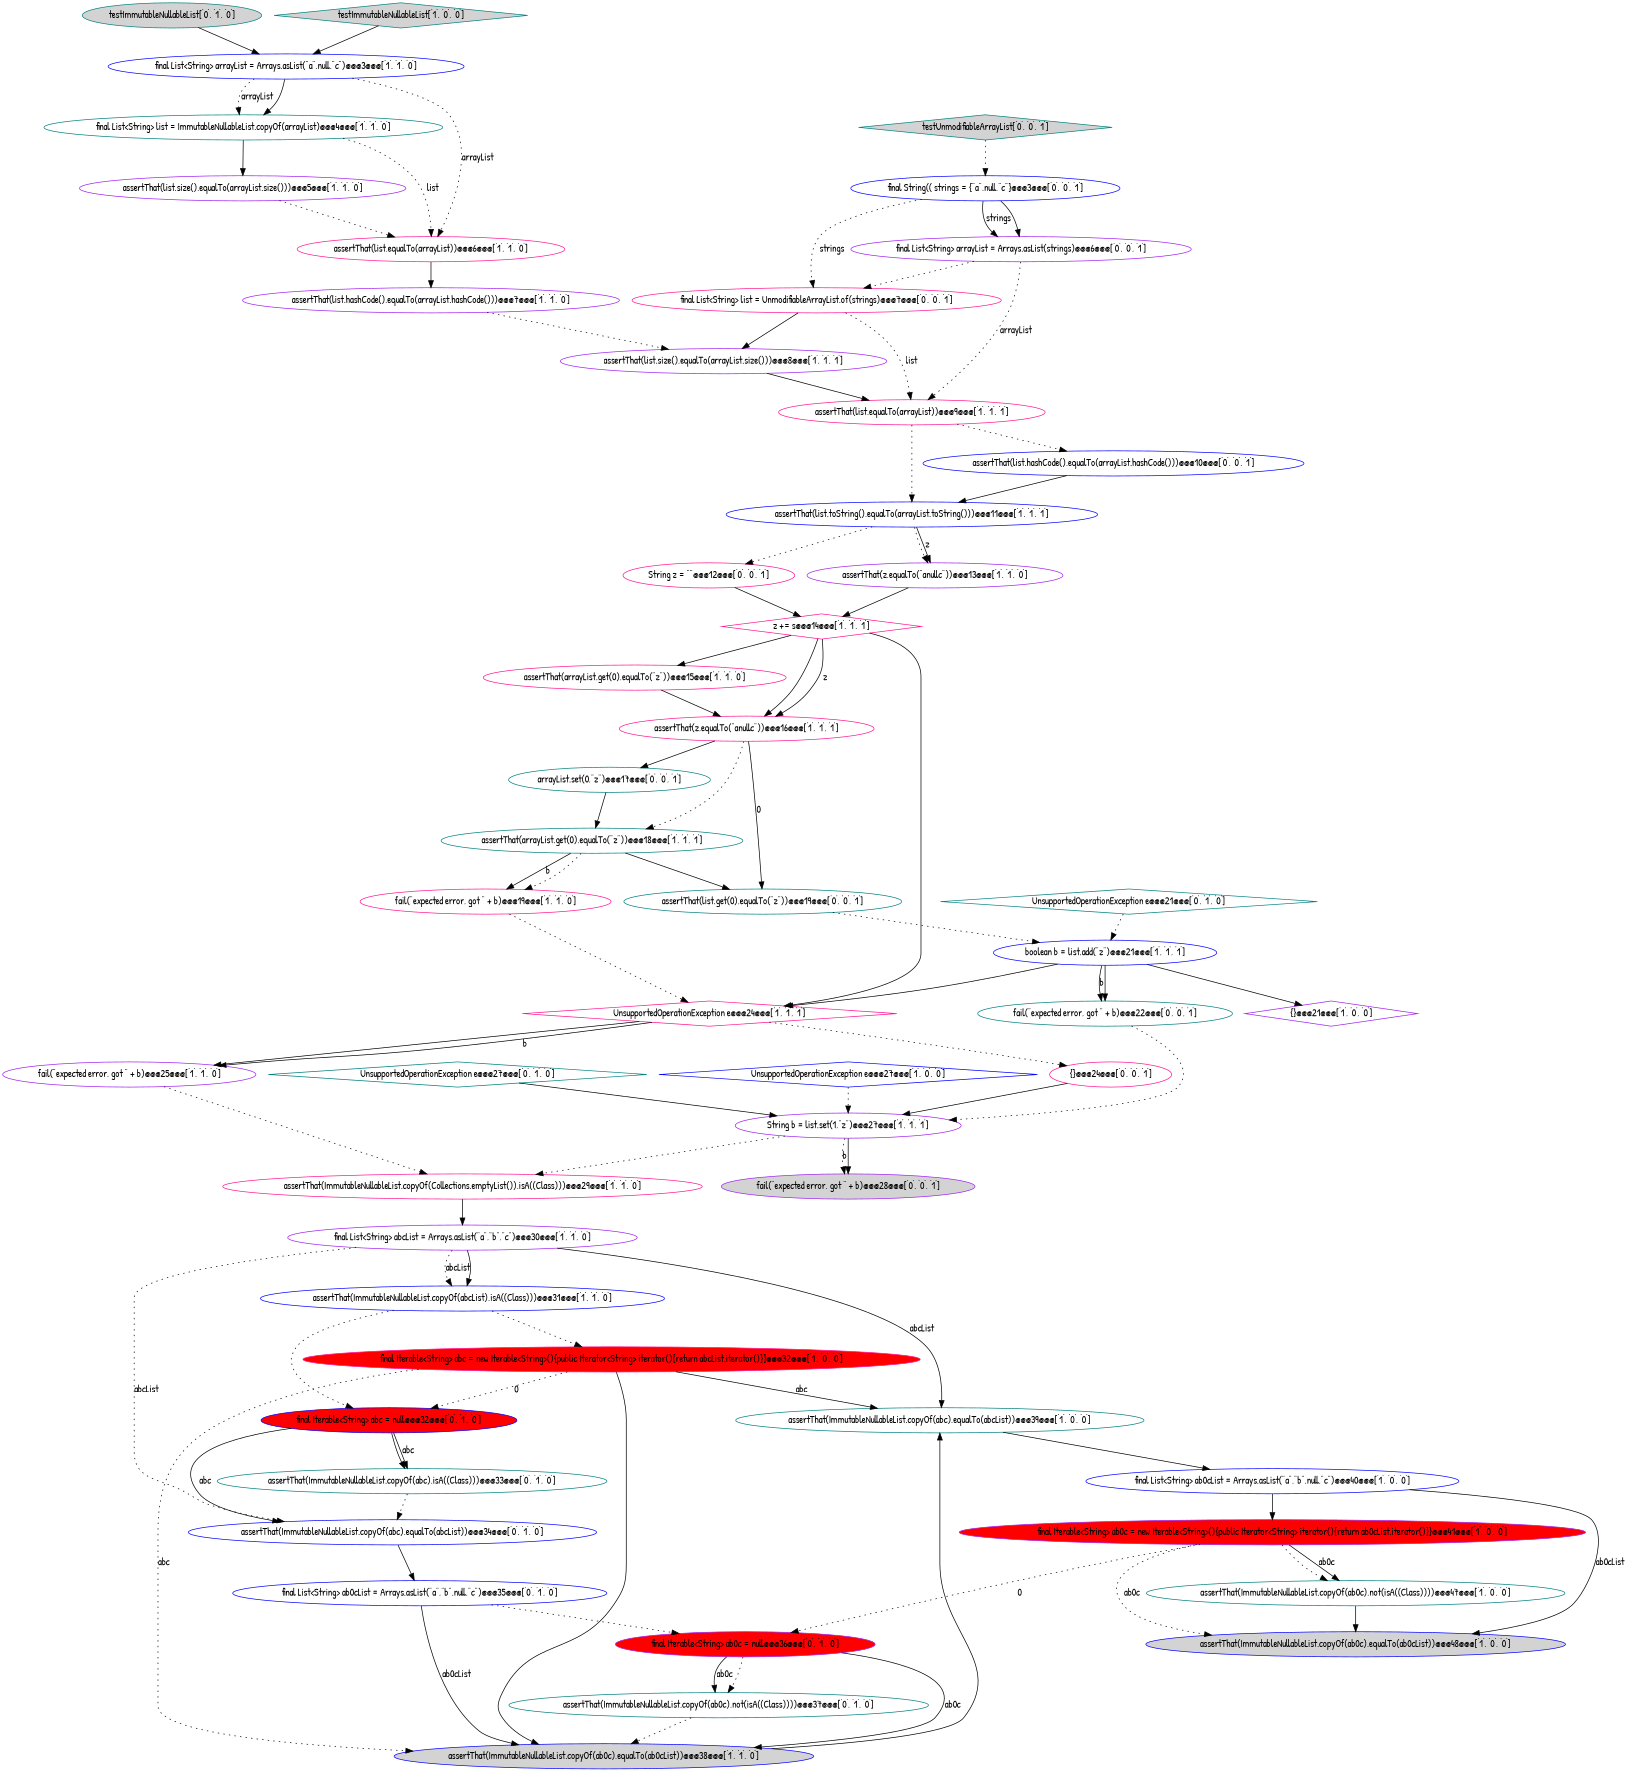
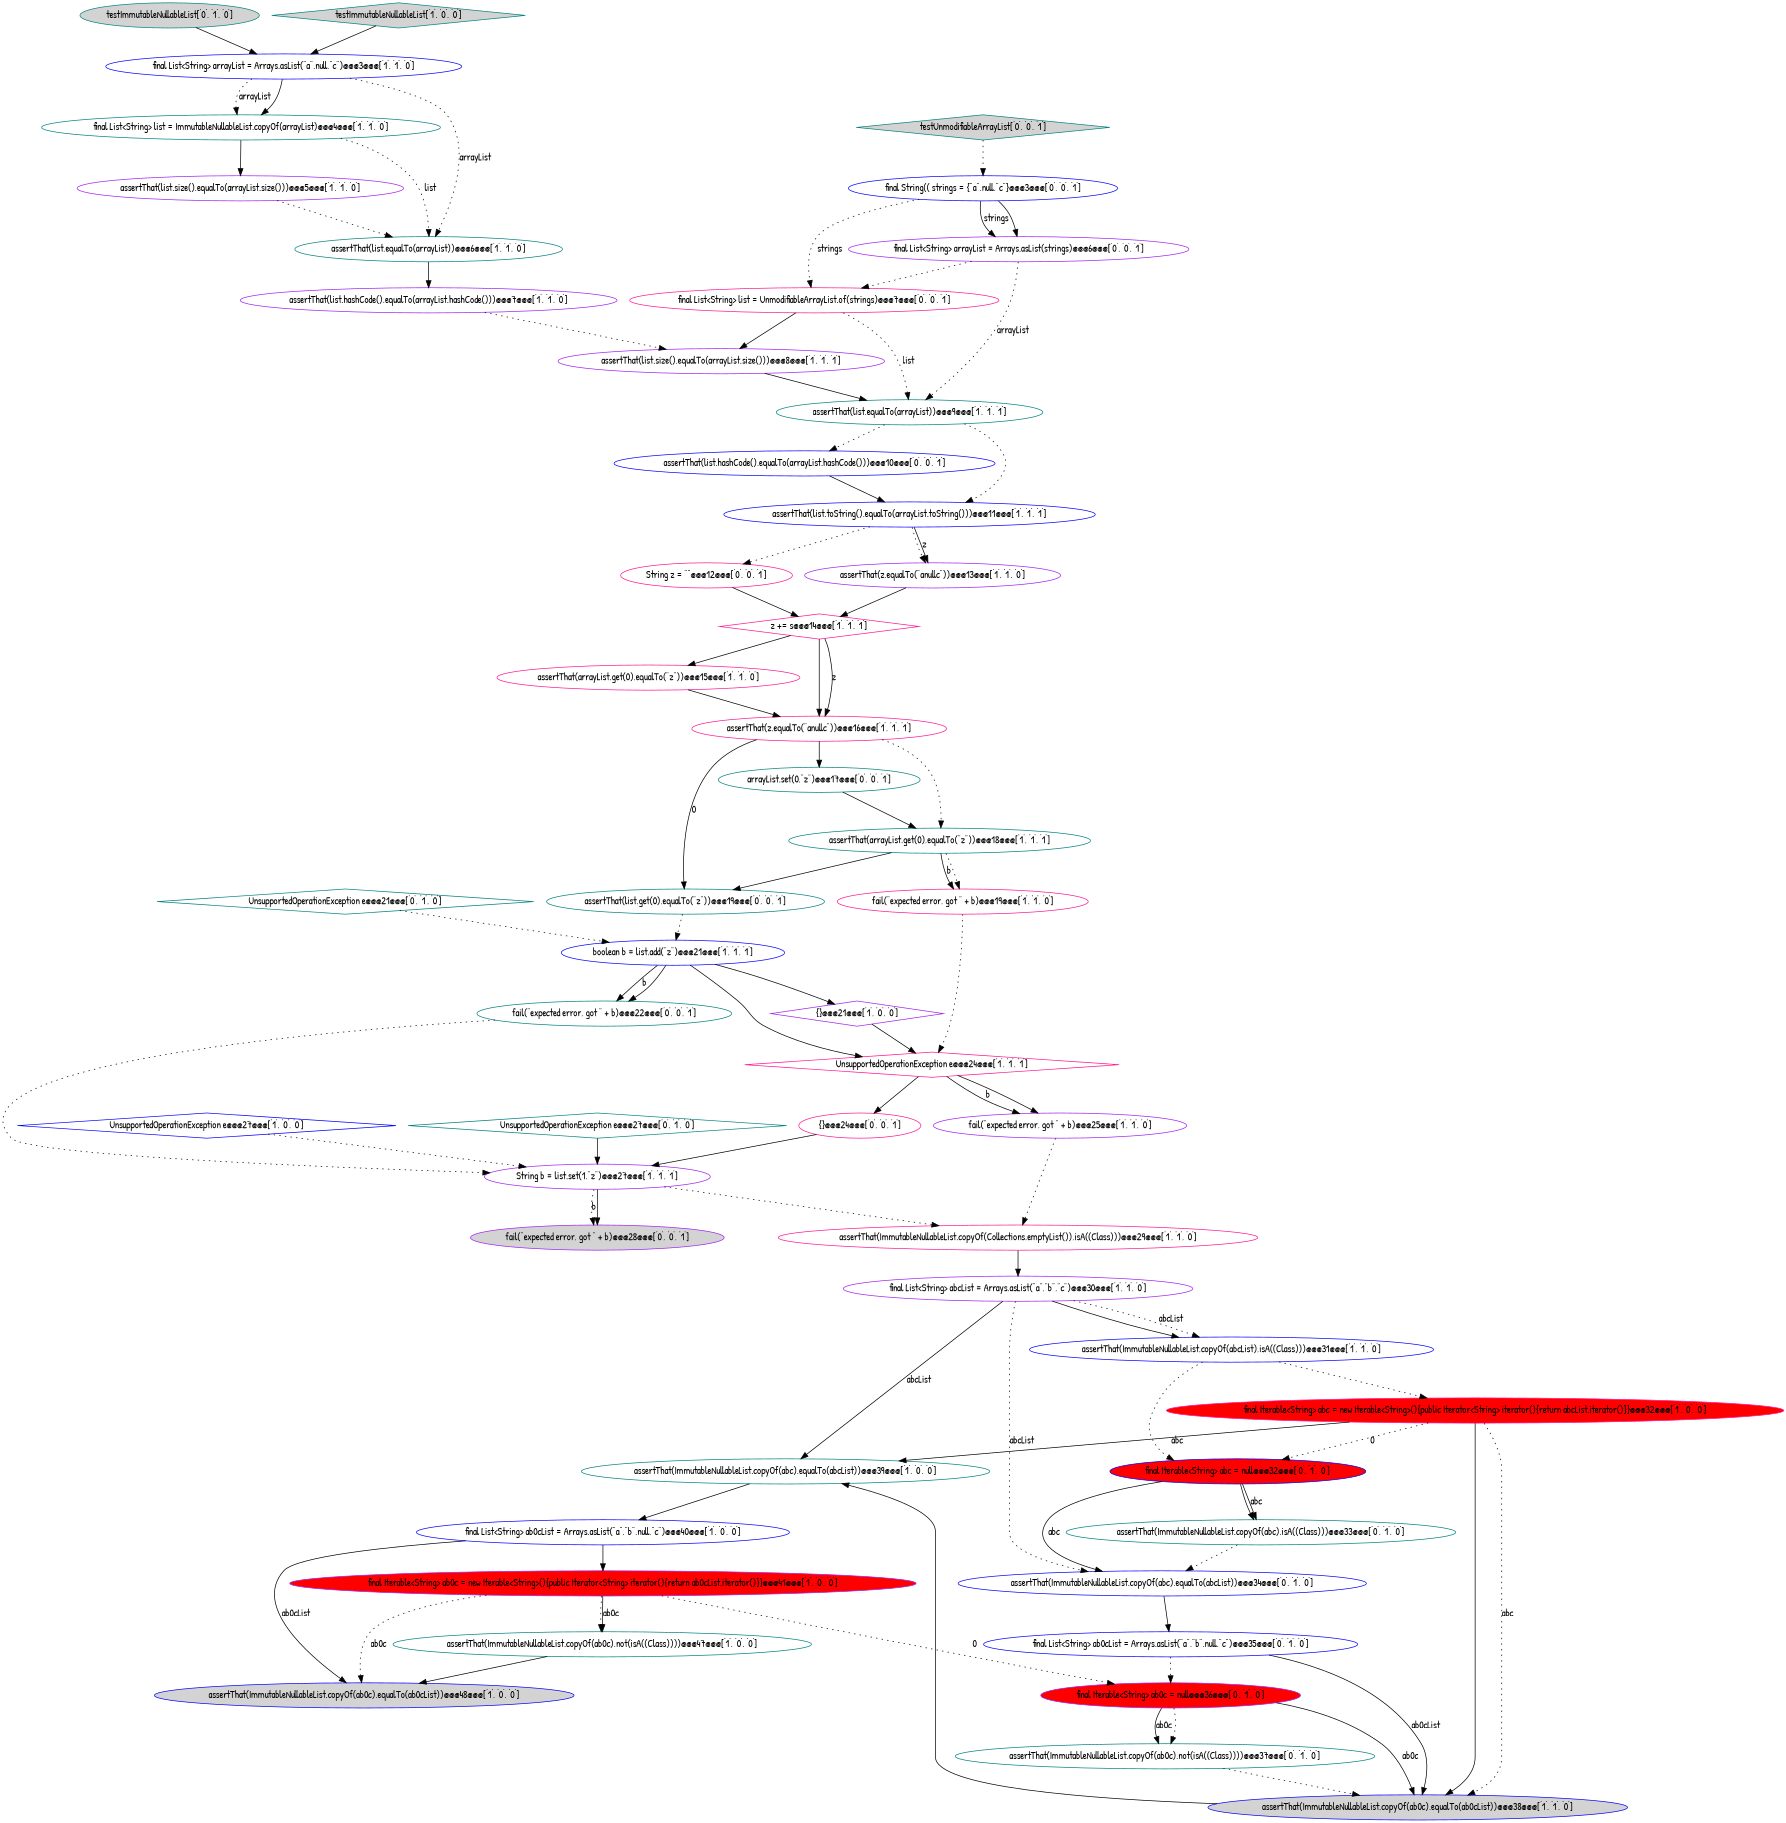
node "assertThat(list,equalTo(arrayList))@@@6@@@['1', '1', '0']": color deeppink -> teal
node "assertThat(list,equalTo(arrayList))@@@9@@@['1', '1', '1']": color deeppink -> teal
edge "z += s@@@14@@@['1', '1', '1']" -> "UnsupportedOperationException e@@@24@@@['1', '1', '1']": now "{}@@@21@@@['1', '0', '0']" -> "UnsupportedOperationException e@@@24@@@['1', '1', '1']"
edge "UnsupportedOperationException e@@@24@@@['1', '1', '1']" -> "{}@@@24@@@['0', '0', '1']": style dotted -> solid
